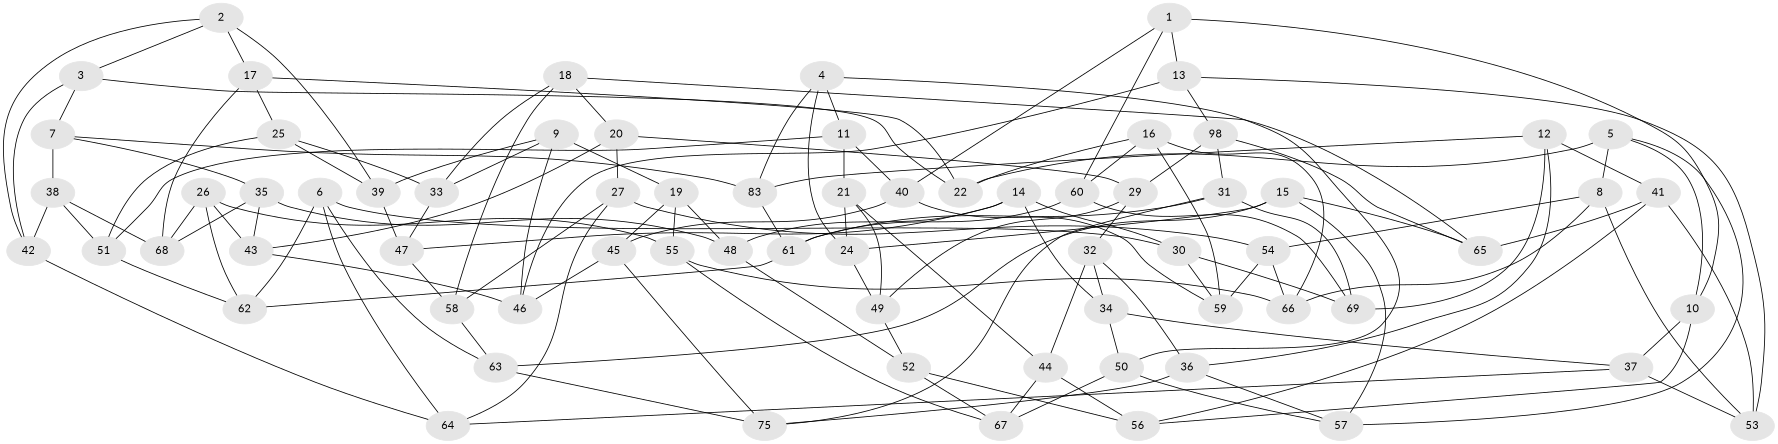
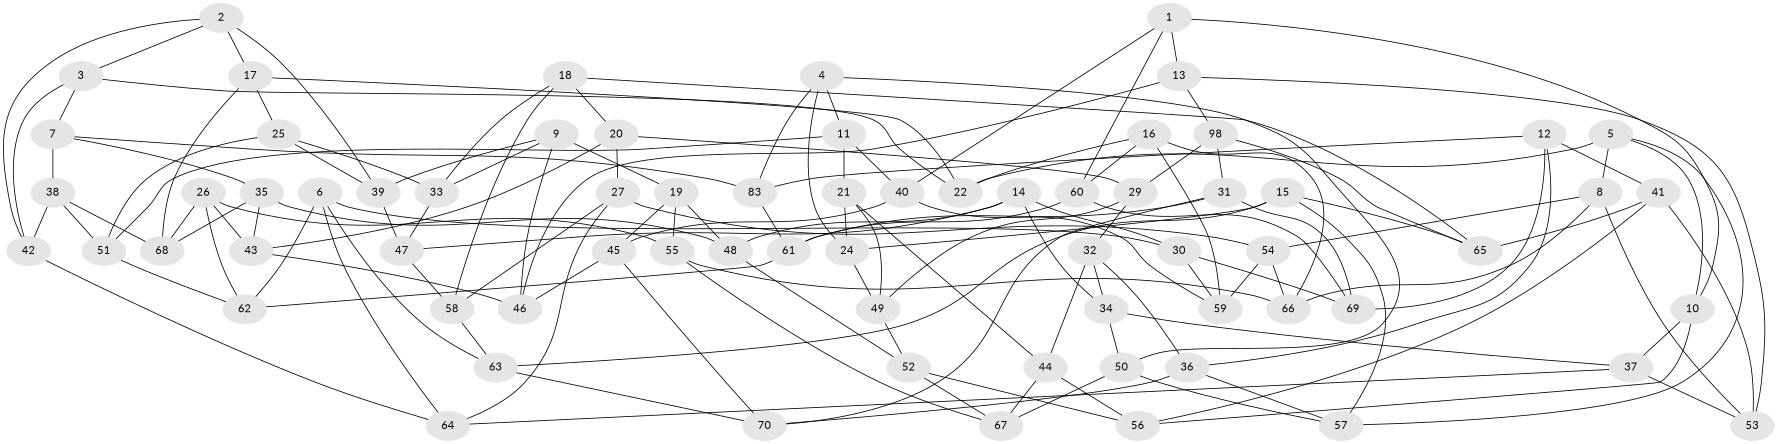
node "75": label "75" -> "70"
